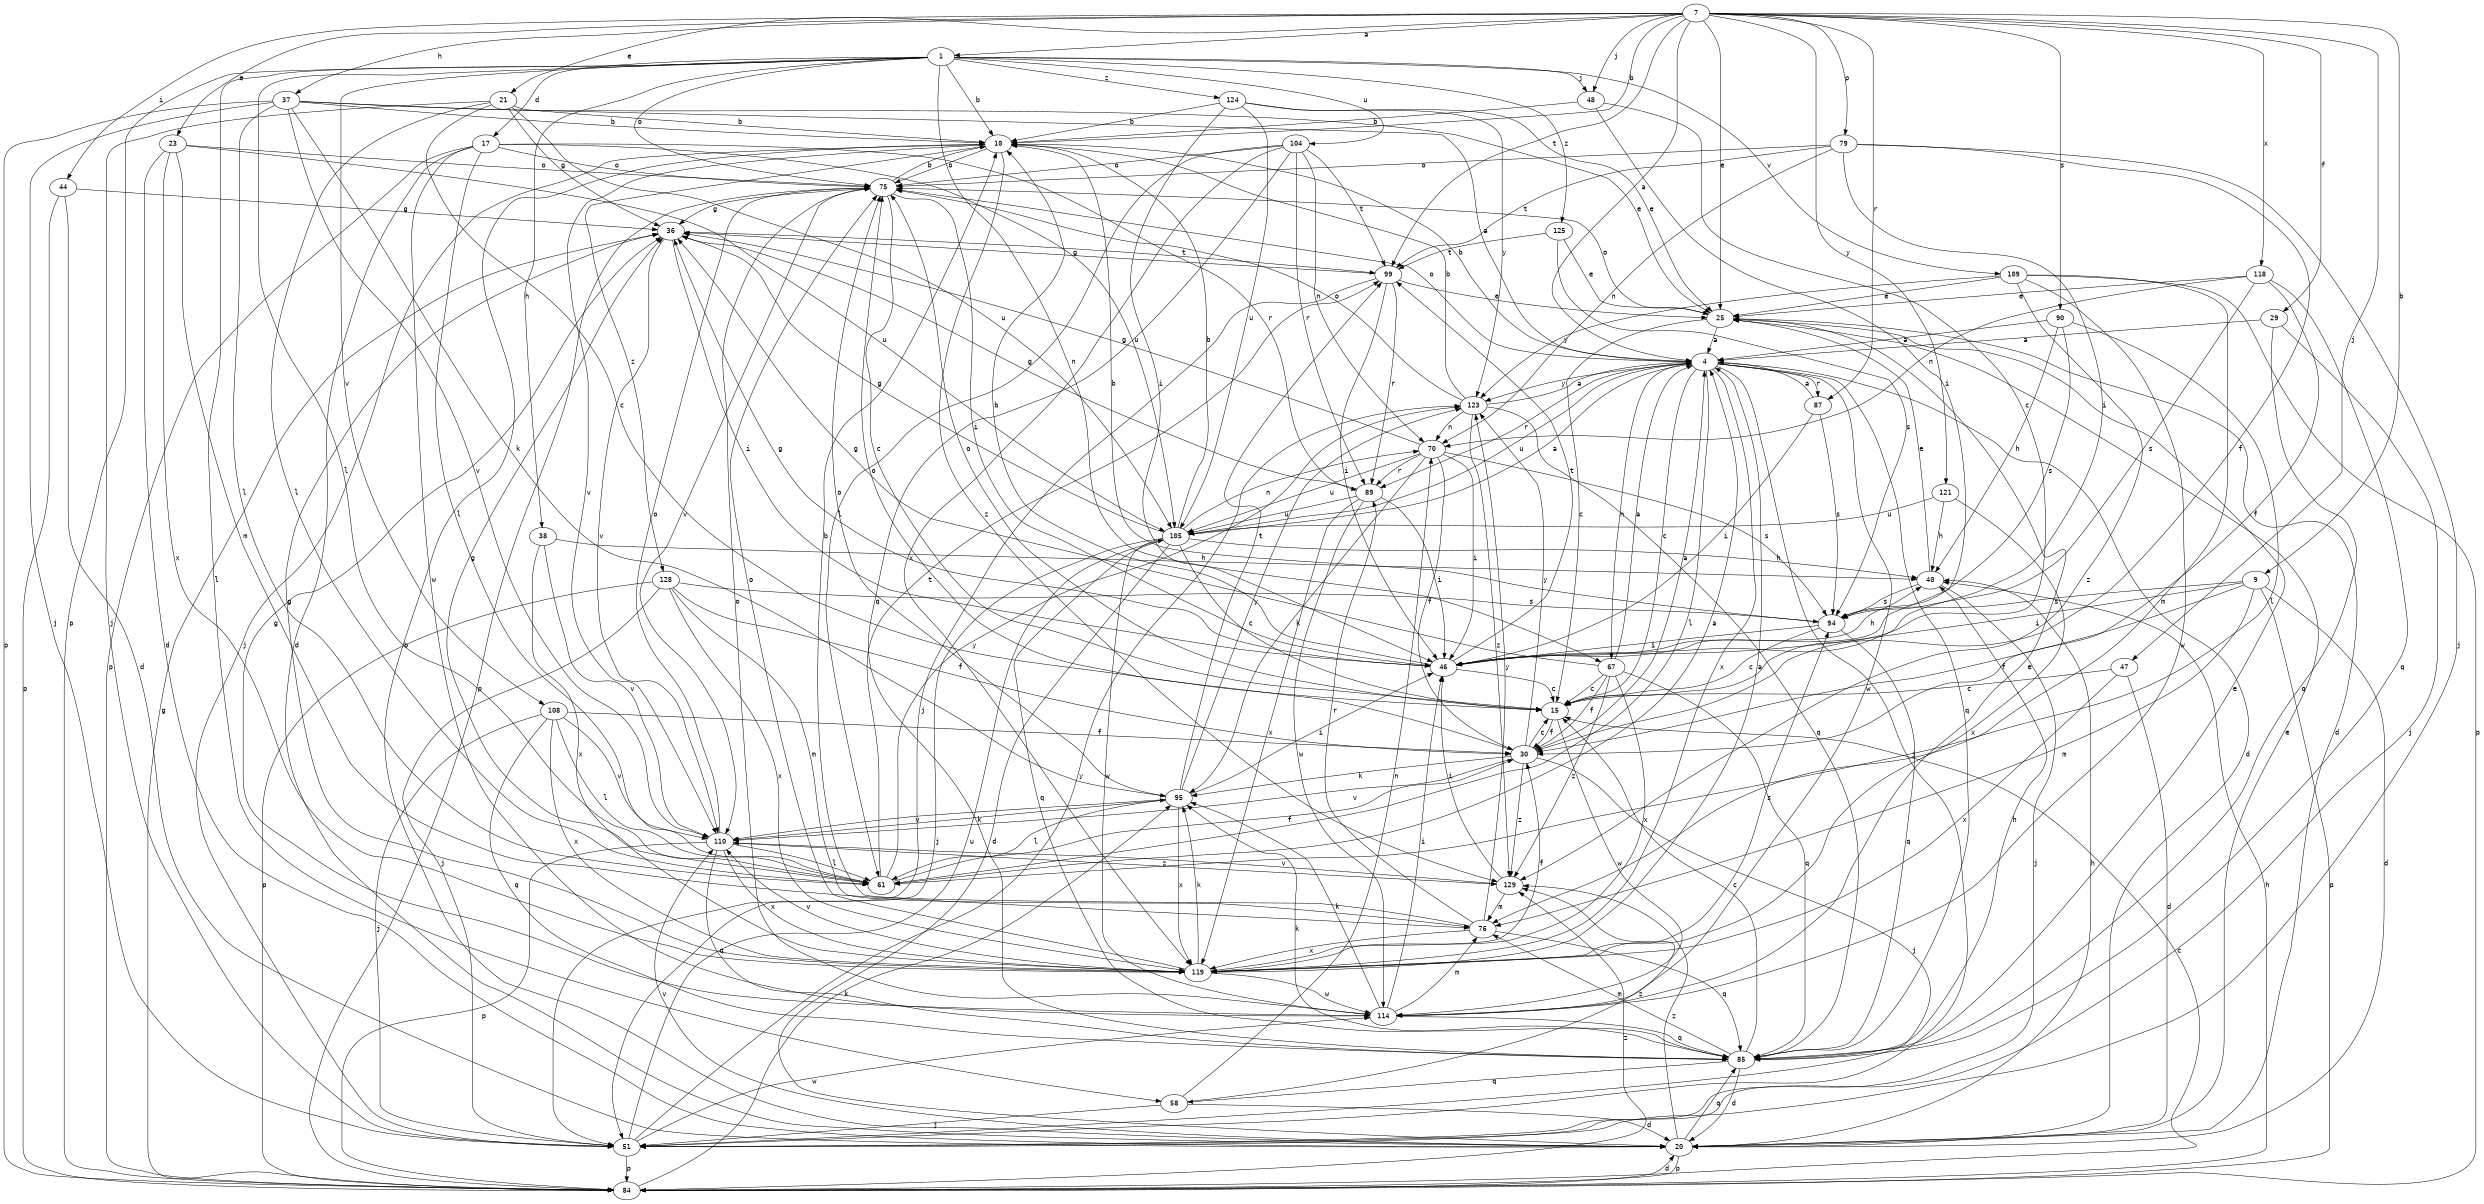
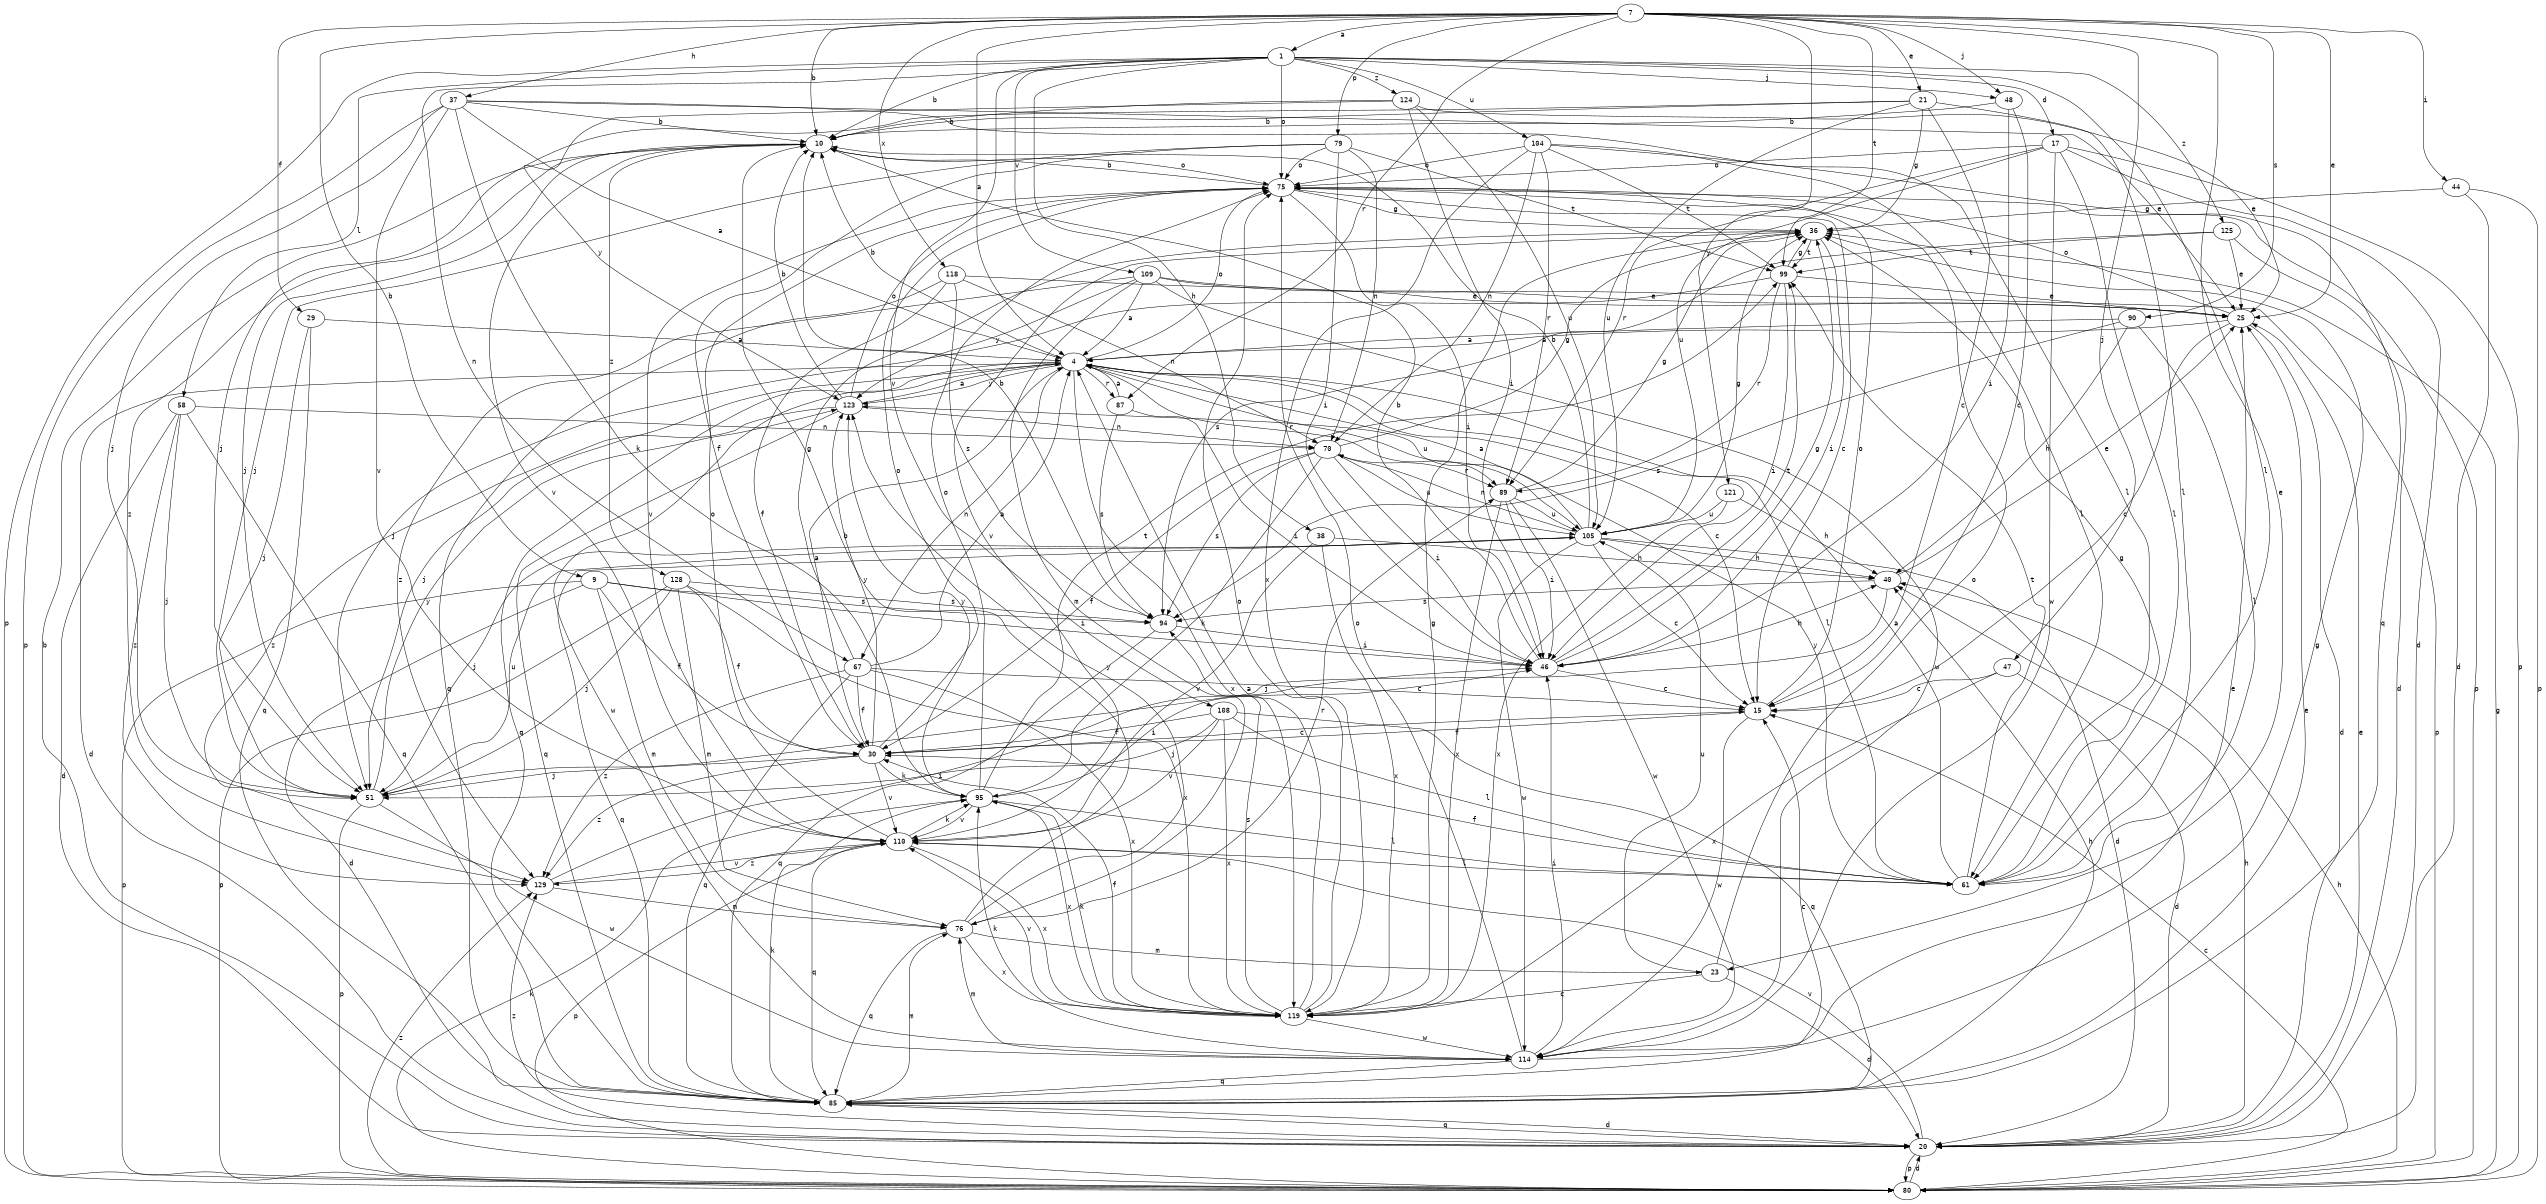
edge "109" -> "4": added, label "a"
edge "23" -> "119": label "x" -> "c"
edge "94" -> "15": removed, label "c"
edge "125" -> "20": added, label "d"
edge "23" -> "76": reversed
edge "85" -> "58": reversed
node "84": label "84" -> "80"
